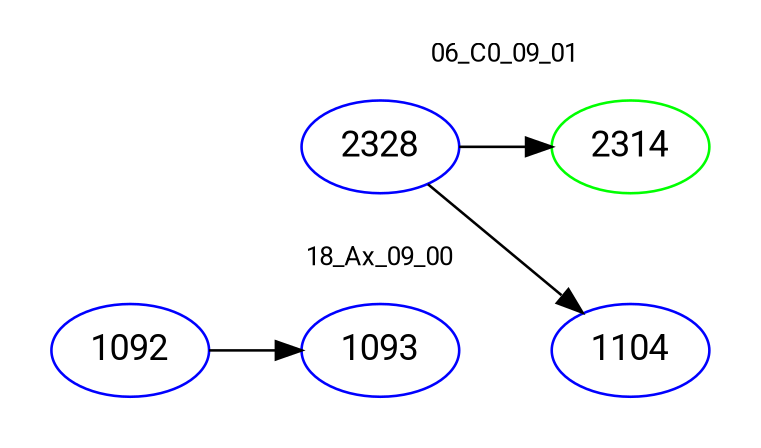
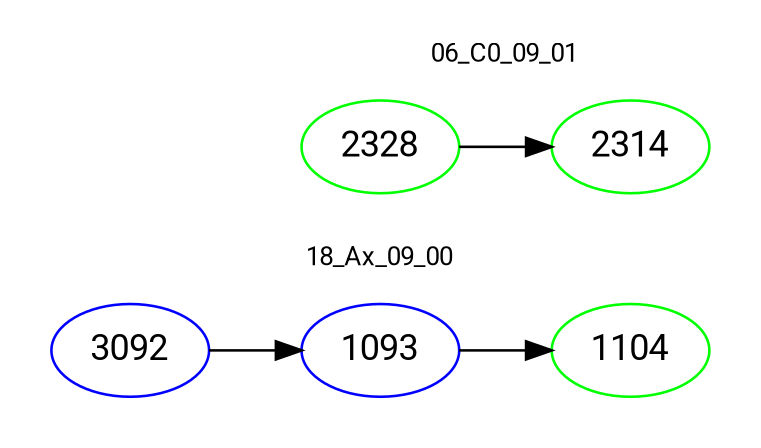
node "2328": color blue -> green
edge "2328" -> "1104": now "1093" -> "1104"
node "1092": label "1092" -> "3092"
node "1104": color blue -> green
